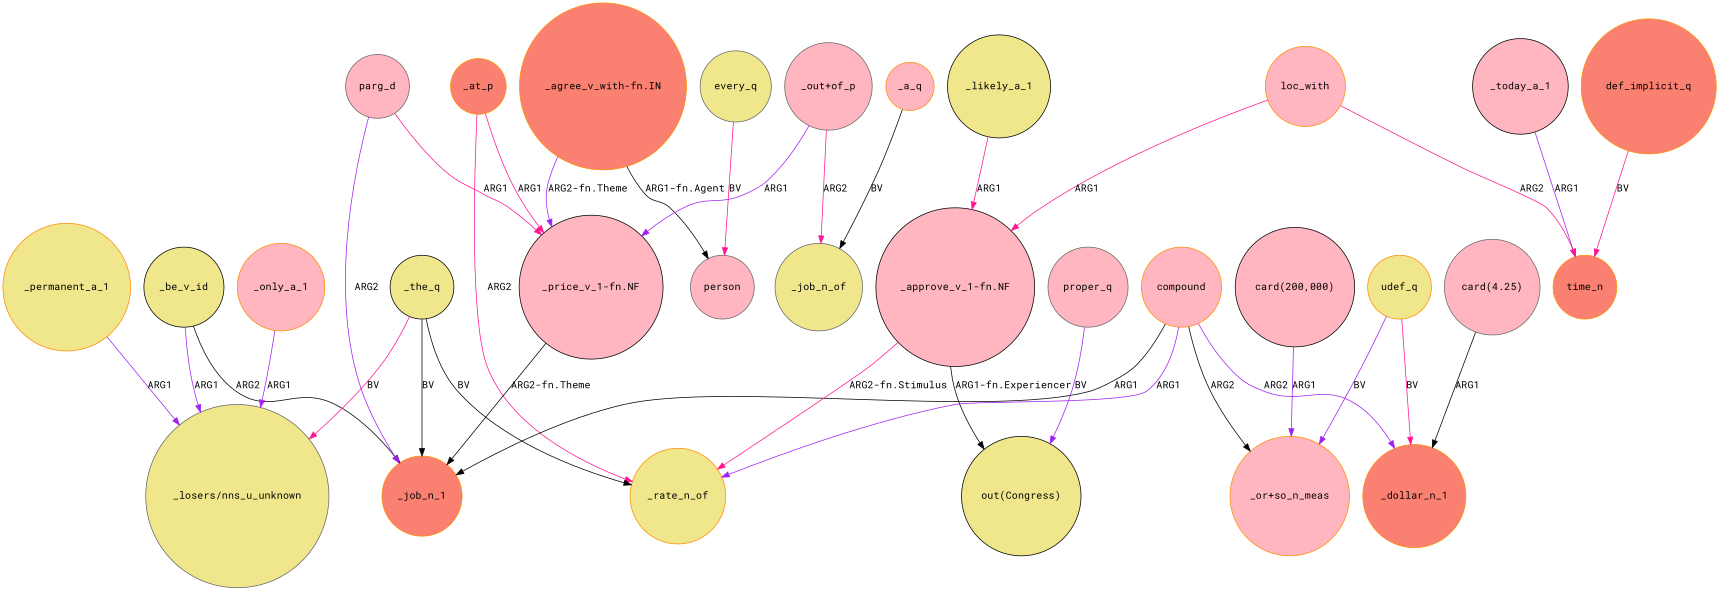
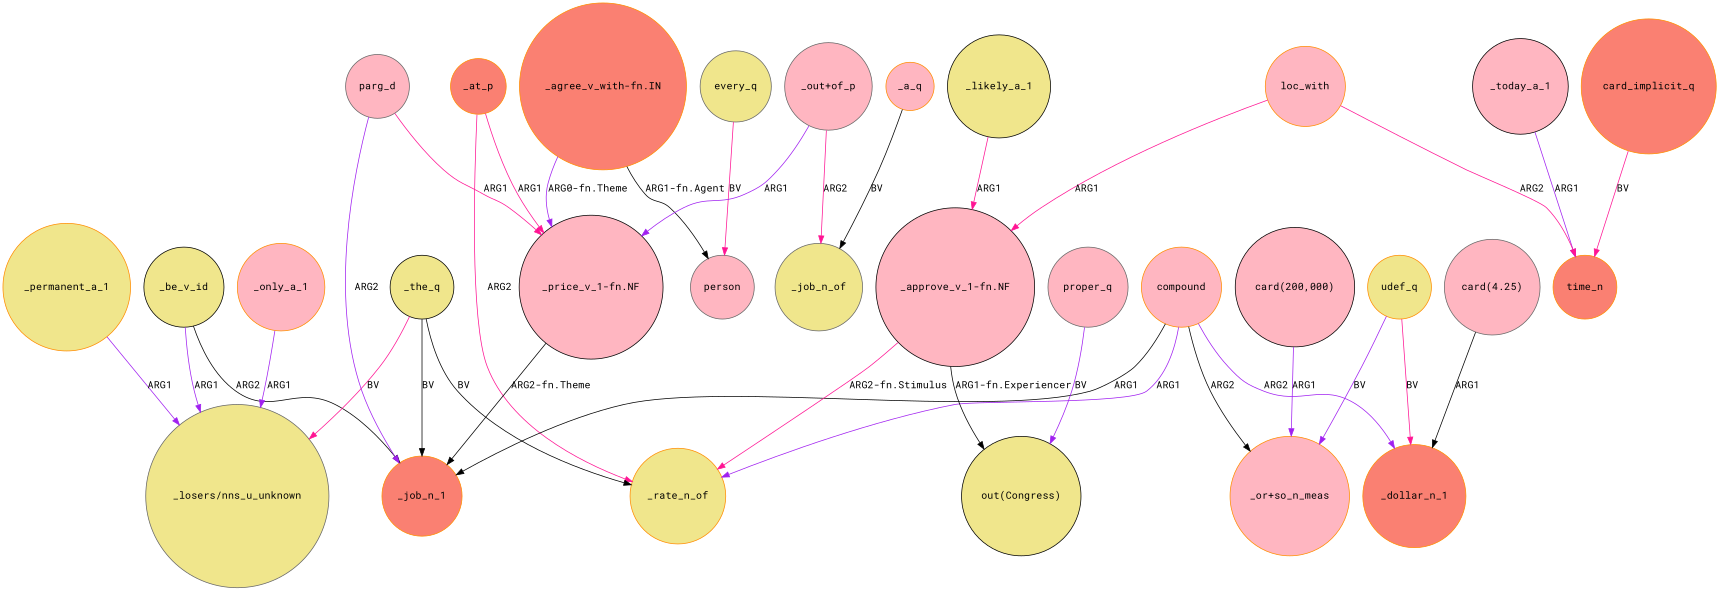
node "def_implicit_q": label "def_implicit_q" -> "card_implicit_q"
edge "_agree_v_with-fn.IN" -> "_price_v_1-fn.NF": label "ARG2-fn.Theme" -> "ARG0-fn.Theme"
